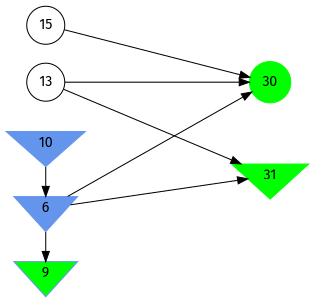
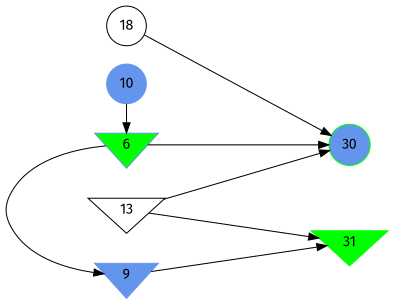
node "15": label "15" -> "18"
node "13": shape circle -> invtriangle
node "30": fillcolor green -> cornflowerblue
node "10": shape invtriangle -> circle
edge "6" -> "31": now "9" -> "31"
node "6": fillcolor cornflowerblue -> green
node "9": fillcolor green -> cornflowerblue
